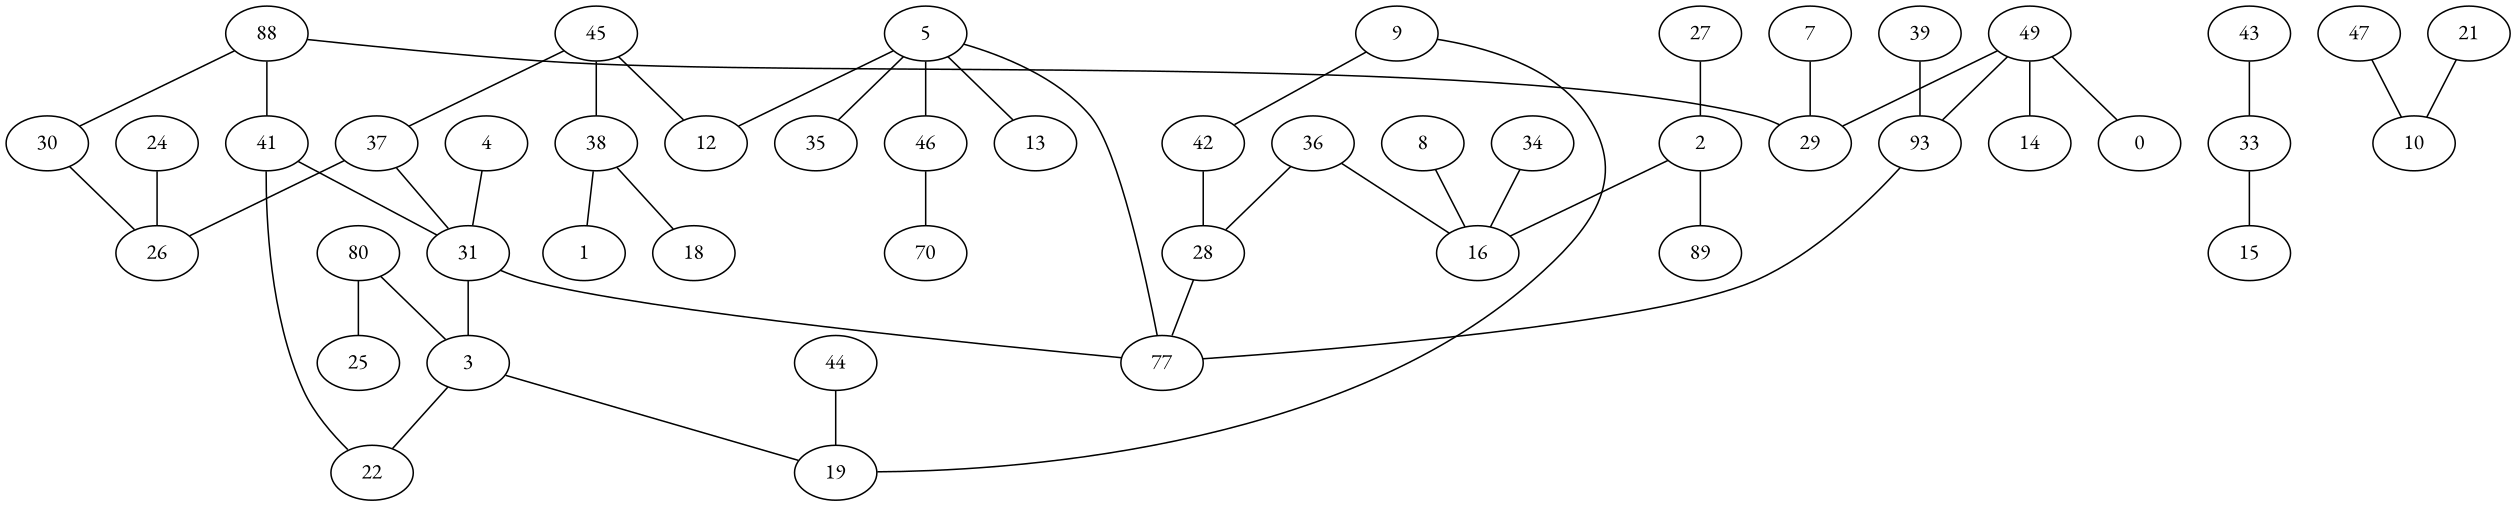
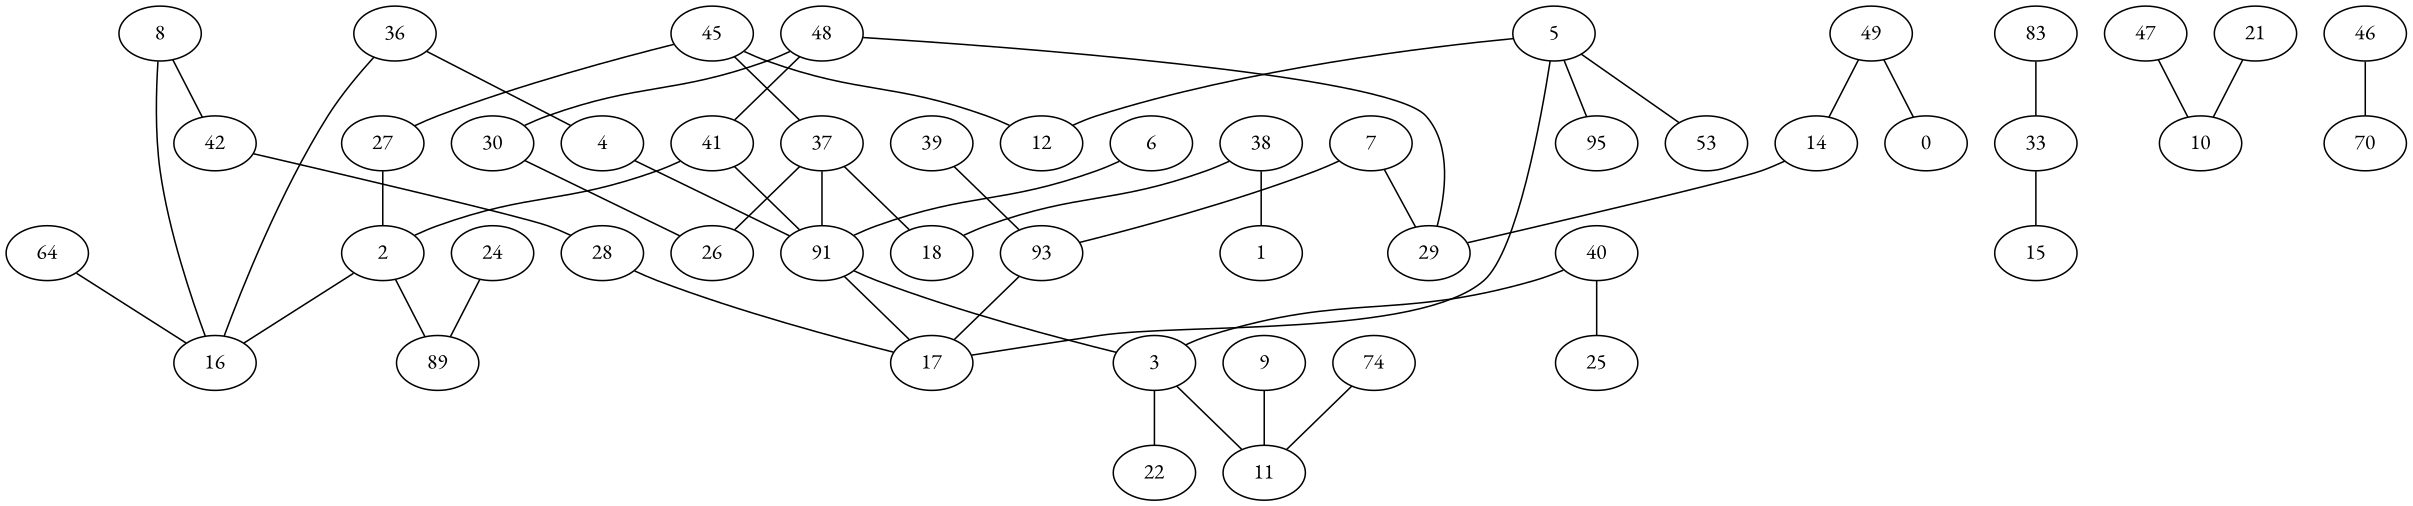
node "88": label "88" -> "48"
node "43": label "43" -> "83"
edge "49" -- "29": now "14" -- "29"
edge "9" -- "42": now "8" -- "42"
edge "49" -- "93": now "7" -- "93"
edge "45" -- "38": now "45" -- "27"
edge "5" -- "46": removed
node "35": label "35" -> "95"
node "13": label "13" -> "53"
node "6": added
node "34": label "34" -> "64"
edge "24" -- "26": now "24" -- "89"
edge "37" -- "18": added
edge "36" -- "28": now "36" -- "4"
node "80": label "80" -> "40"
node "31": label "31" -> "91"
edge "41" -- "22": now "41" -- "2"
node "44": label "44" -> "74"
node "77": label "77" -> "17"
node "19": label "19" -> "11"
